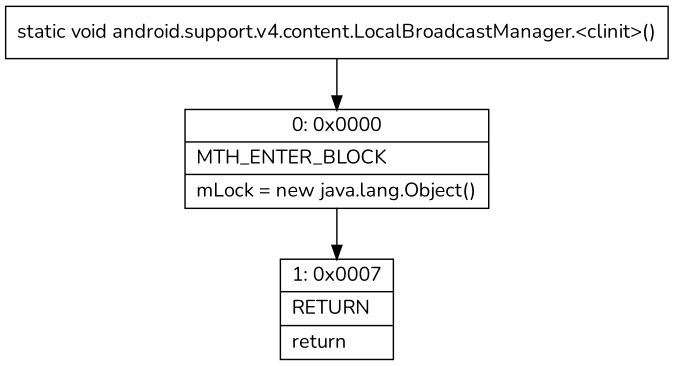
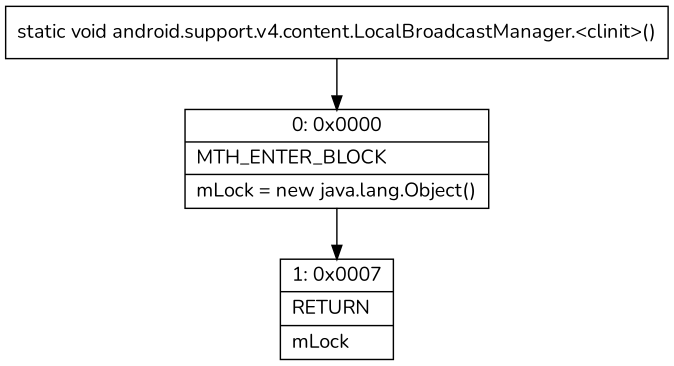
node "1: 0x0007": text "return" -> "mLock"
